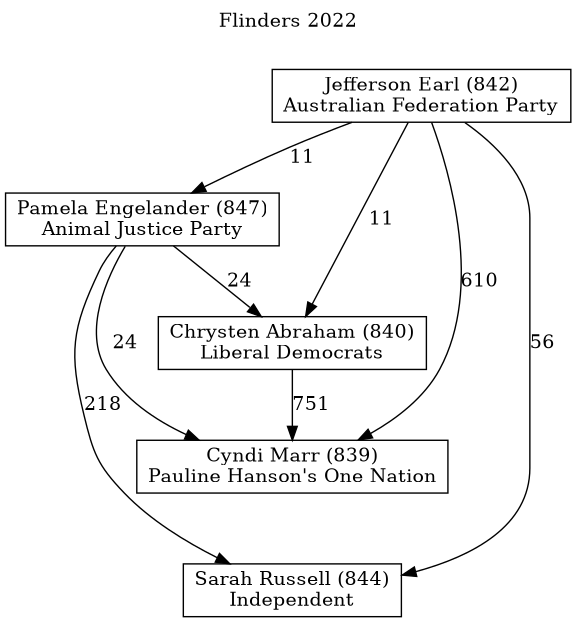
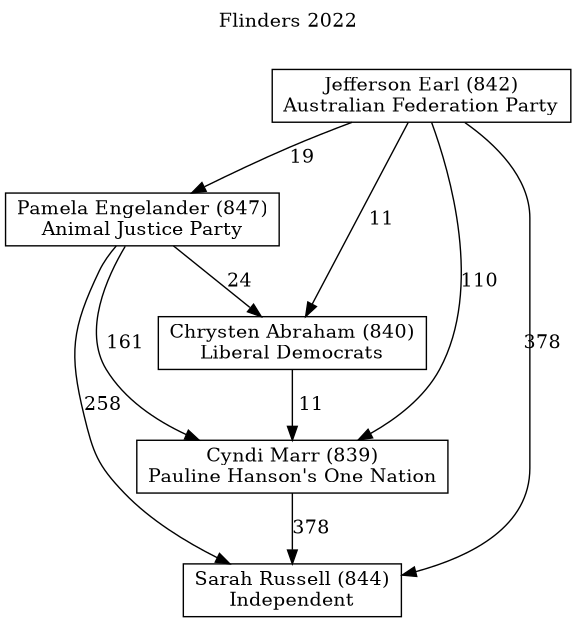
edge "Jefferson Earl (842) Australian Federation Party" -> "Pamela Engelander (847) Animal Justice Party": label "11" -> "19"
edge "Jefferson Earl (842) Australian Federation Party" -> "Cyndi Marr (839) Pauline Hanson's One Nation": label "610" -> "110"
edge "Pamela Engelander (847) Animal Justice Party" -> "Cyndi Marr (839) Pauline Hanson's One Nation": label "24" -> "161"
edge "Jefferson Earl (842) Australian Federation Party" -> "Sarah Russell (844) Independent": label "56" -> "378"
edge "Pamela Engelander (847) Animal Justice Party" -> "Sarah Russell (844) Independent": label "218" -> "258"
edge "Chrysten Abraham (840) Liberal Democrats" -> "Cyndi Marr (839) Pauline Hanson's One Nation": label "751" -> "11"
edge "Cyndi Marr (839) Pauline Hanson's One Nation" -> "Sarah Russell (844) Independent": added, label "378"
